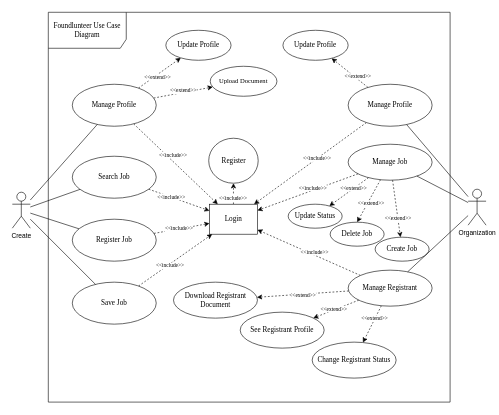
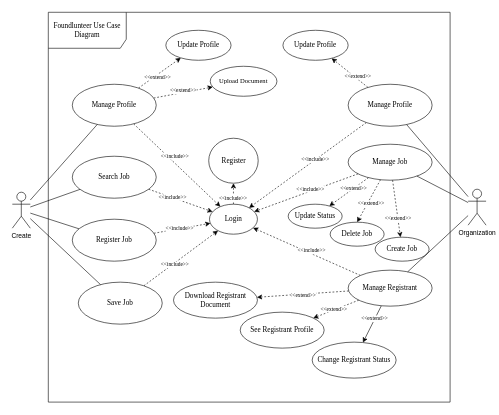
node "Login": shape rectangle -> ellipse
node "Save Job": moved (114, 303) -> (120, 303)
edge "Manage Registrant" -> "Change Registrant Status": style dashed -> solid
